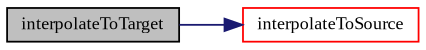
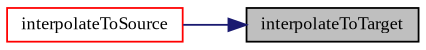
edge "interpolateToTarget" -> "interpolateToSource": reversed
